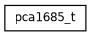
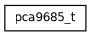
node "pca1685_t": label "pca1685_t" -> "pca9685_t"
